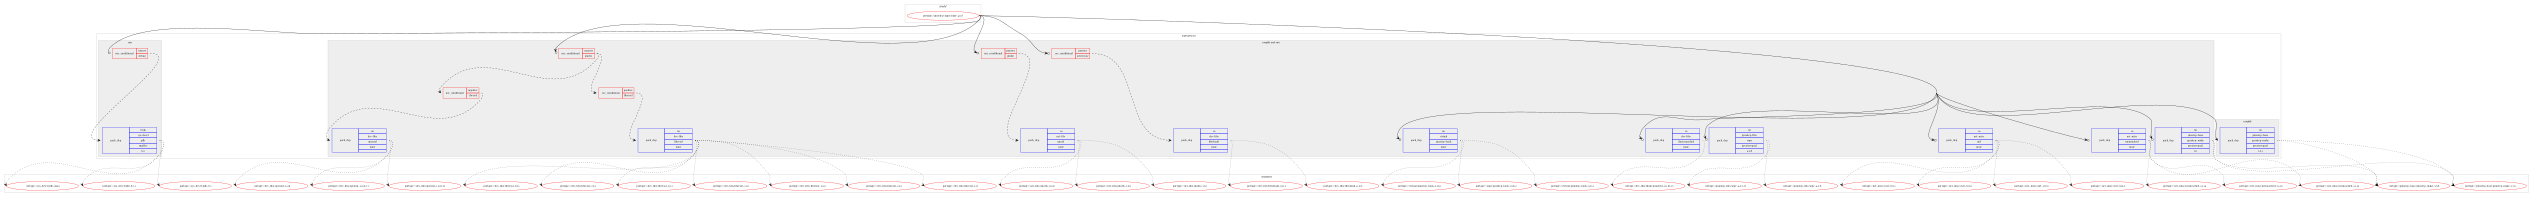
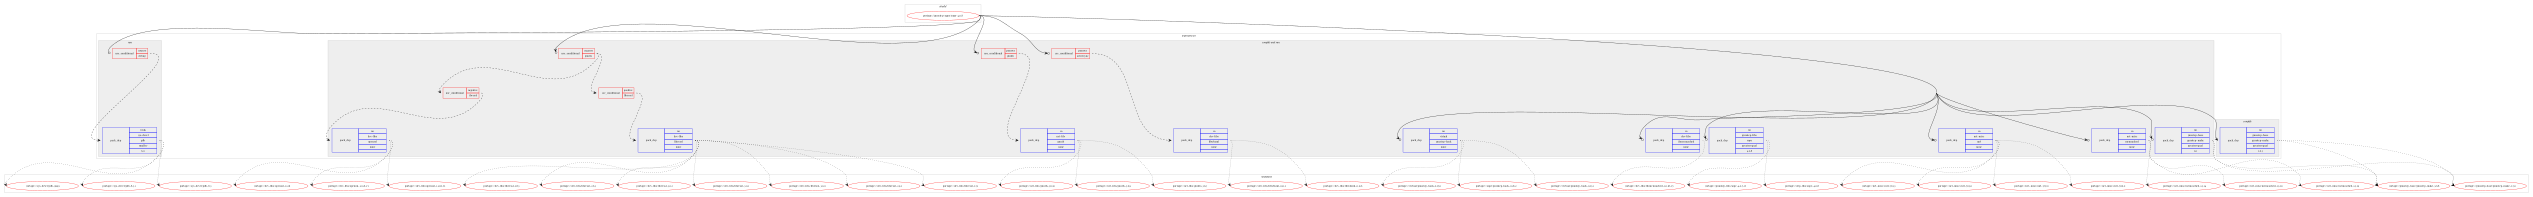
node "portage://gnustep-libs/sope-4.0.8": label "portage://gnustep-libs/sope-4.0.8" -> "portage://dep-libs/sope-4.0.8"
